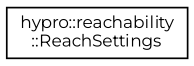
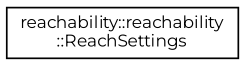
node "hypro::reachability ::ReachSettings": label "hypro::reachability ::ReachSettings" -> "reachability::reachability ::ReachSettings"
